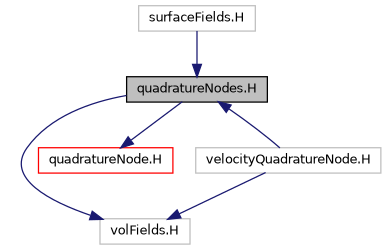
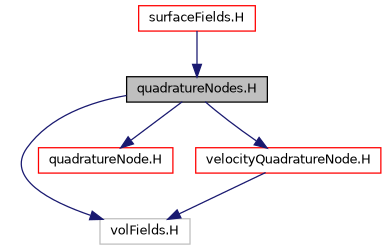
node "surfaceFields.H": color grey75 -> red
edge "velocityQuadratureNode.H" -> "quadratureNodes.H": reversed
node "velocityQuadratureNode.H": color grey75 -> red
